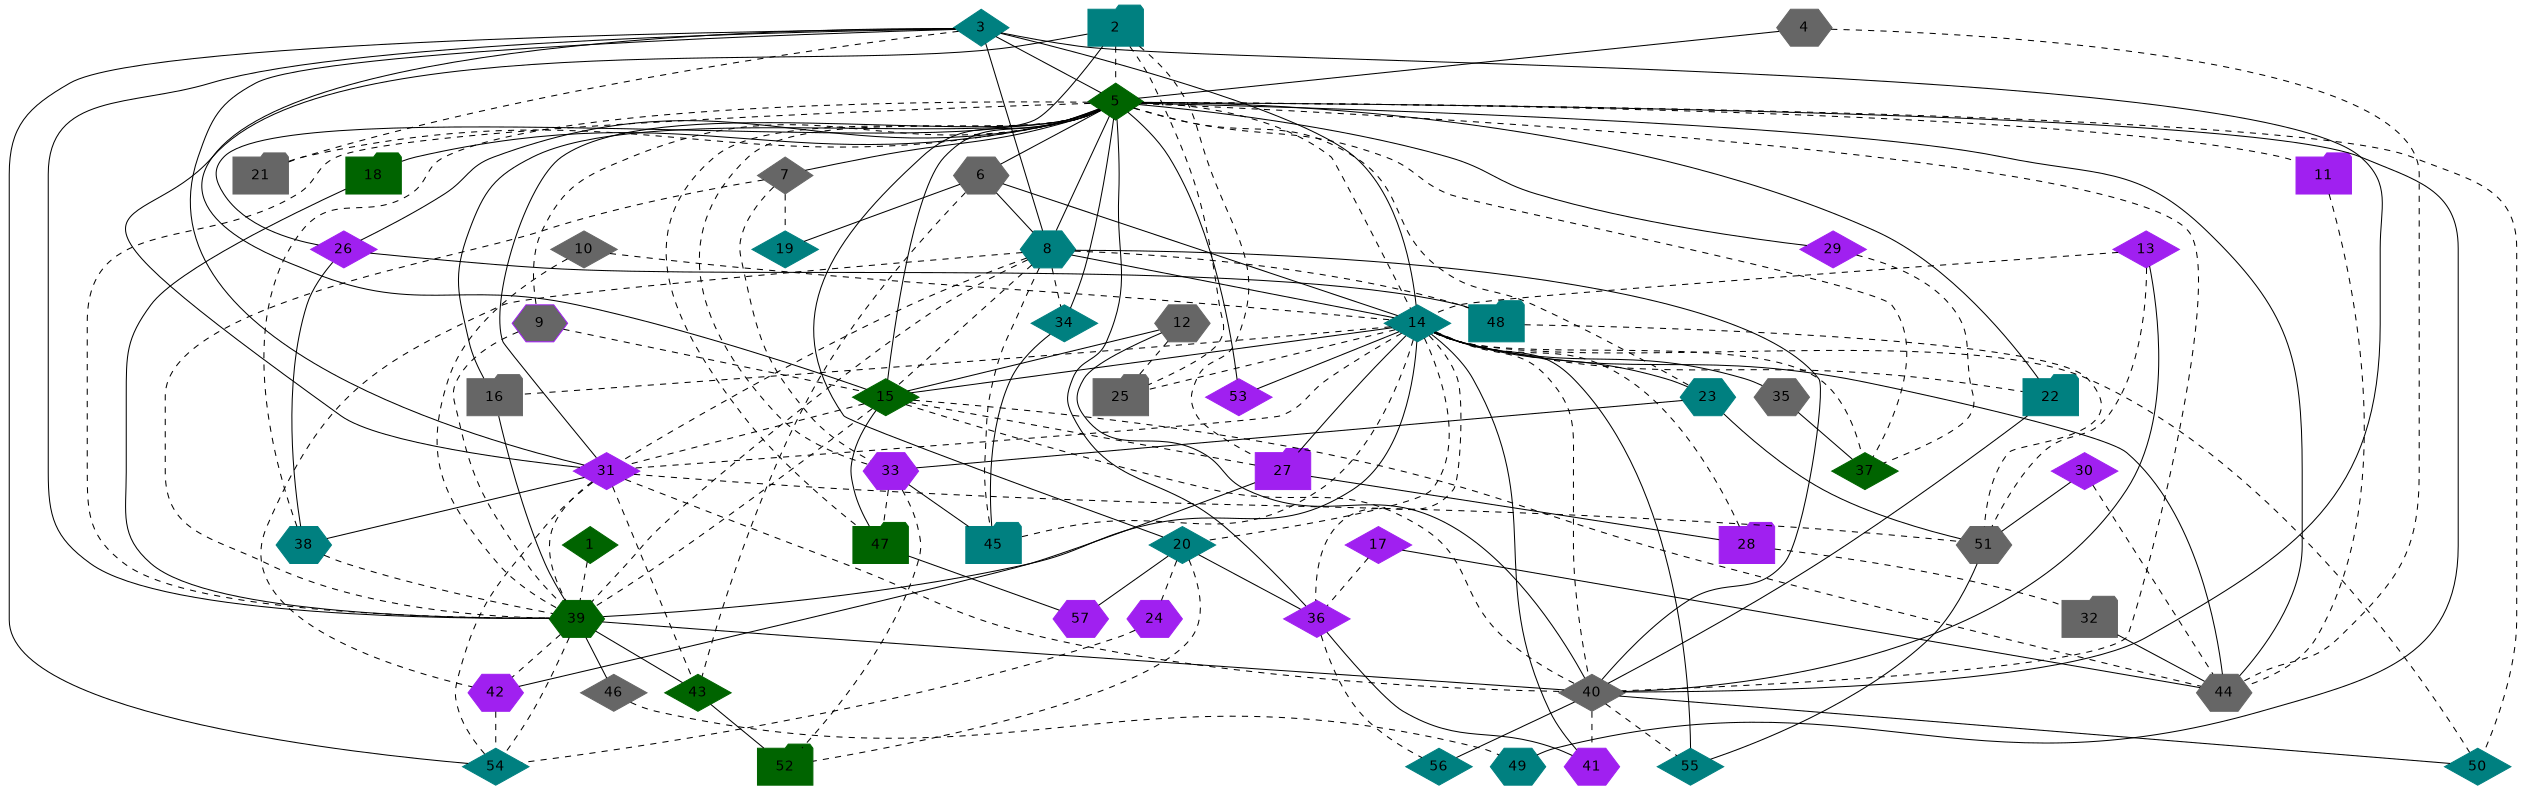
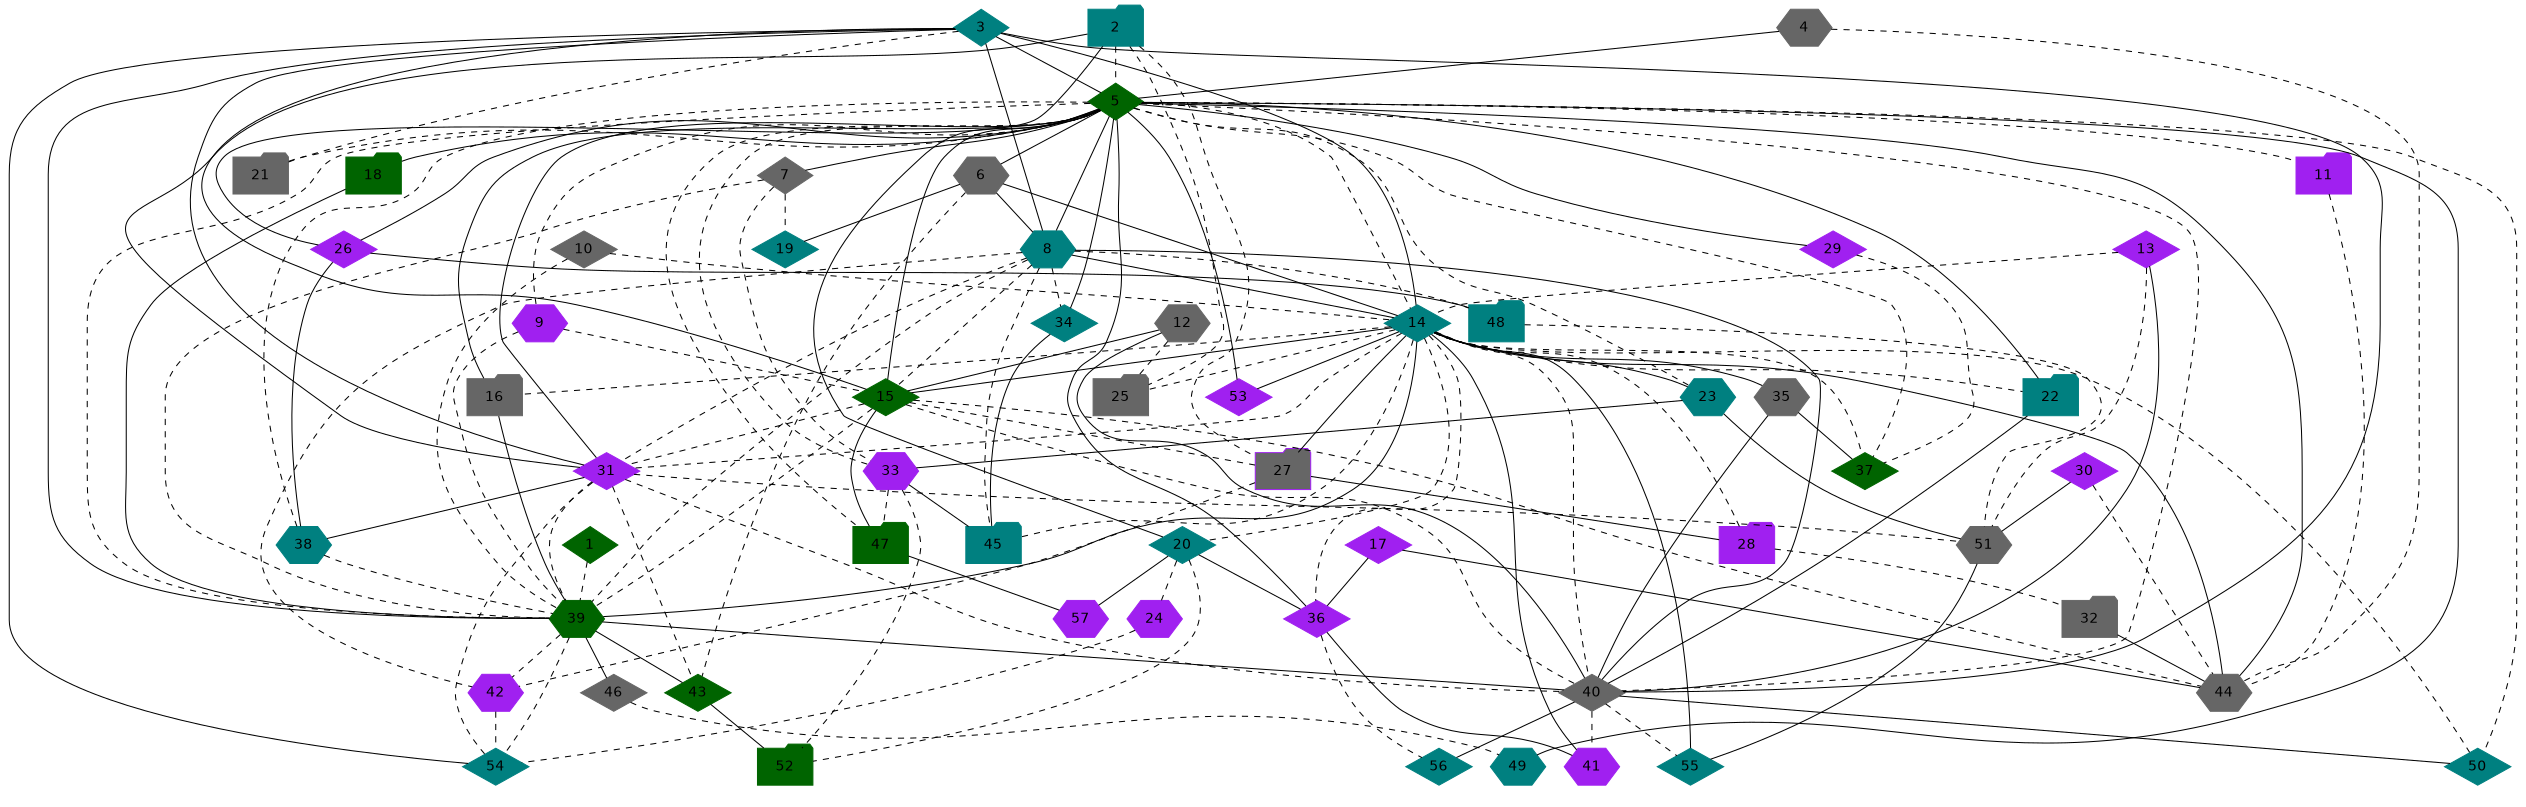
node "9": fillcolor gray40 -> purple
node "27": fillcolor purple -> gray40
edge "35" -- "40": added
edge "17" -- "36": style dashed -> solid
edge "27" -- "42": style solid -> dashed
